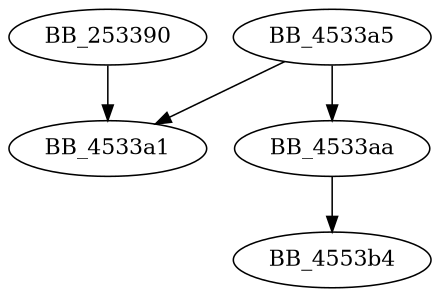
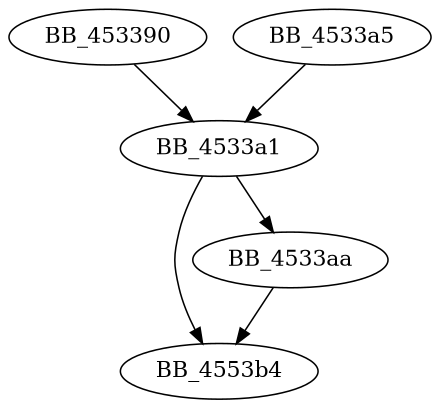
node "BB_253390": label "BB_253390" -> "BB_453390"
edge "BB_4533a5" -> "BB_4533aa": now "BB_4533a1" -> "BB_4533aa"
edge "BB_4533a1" -> "BB_4553b4": added
